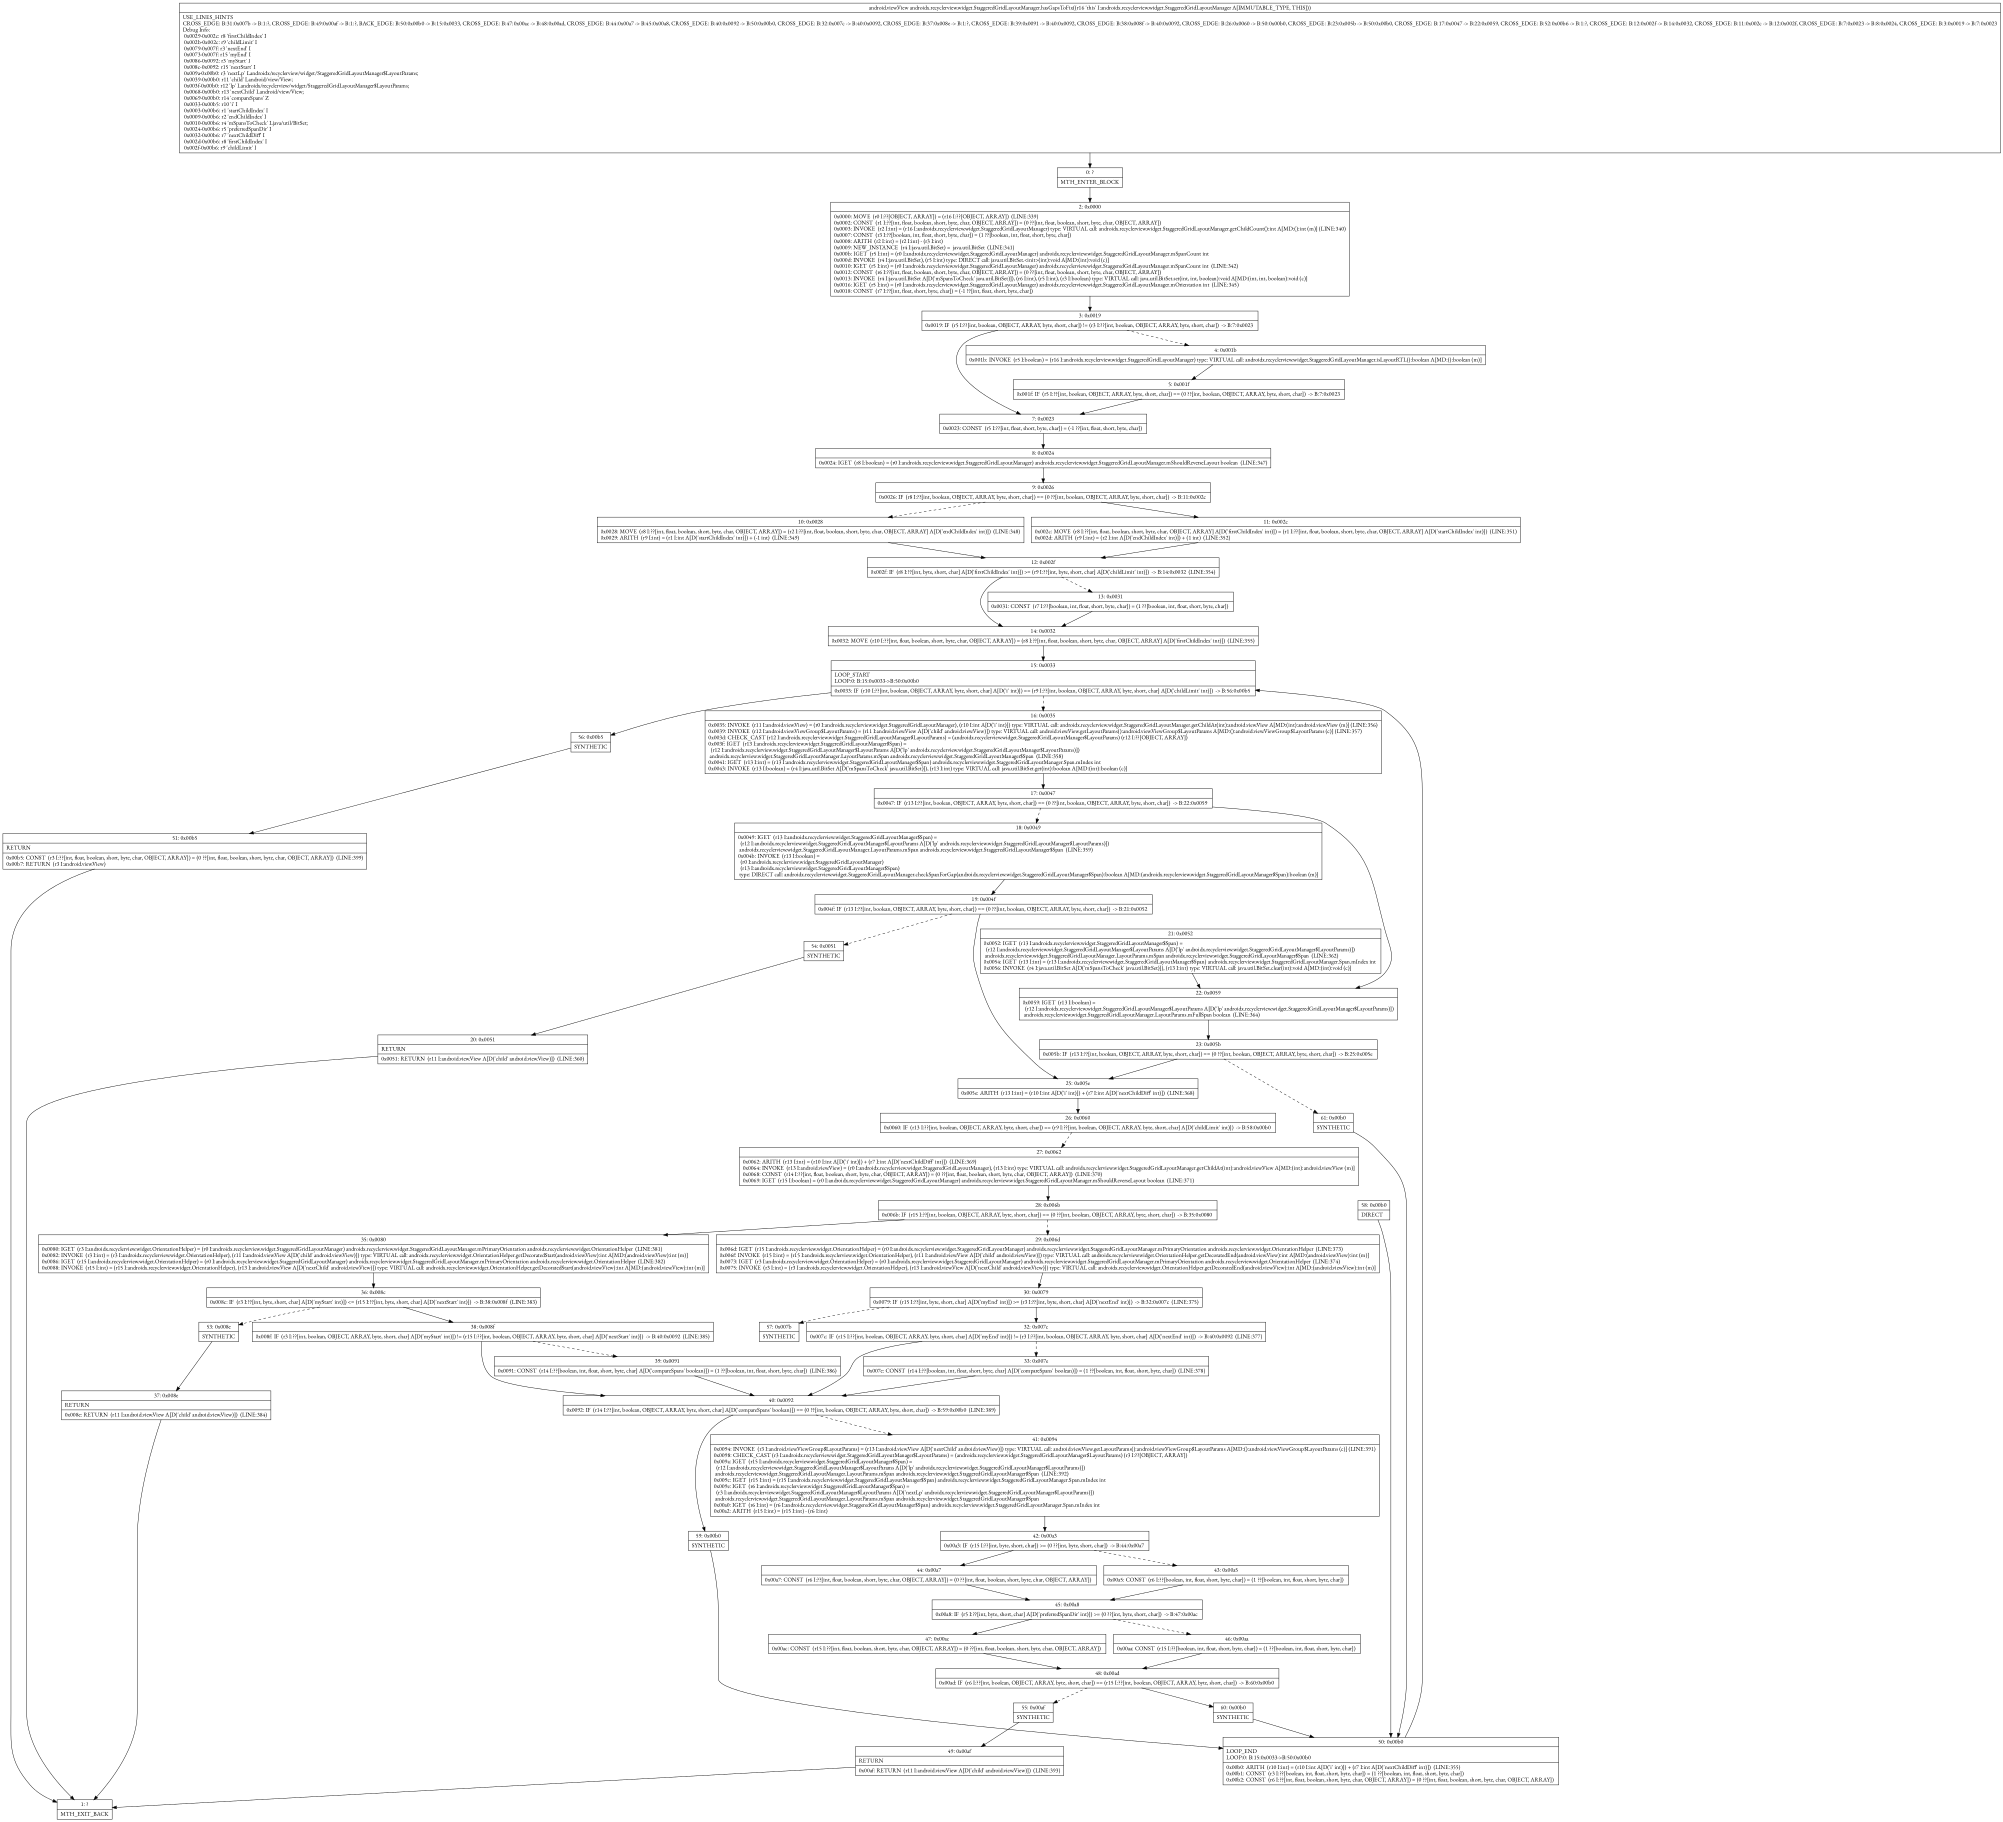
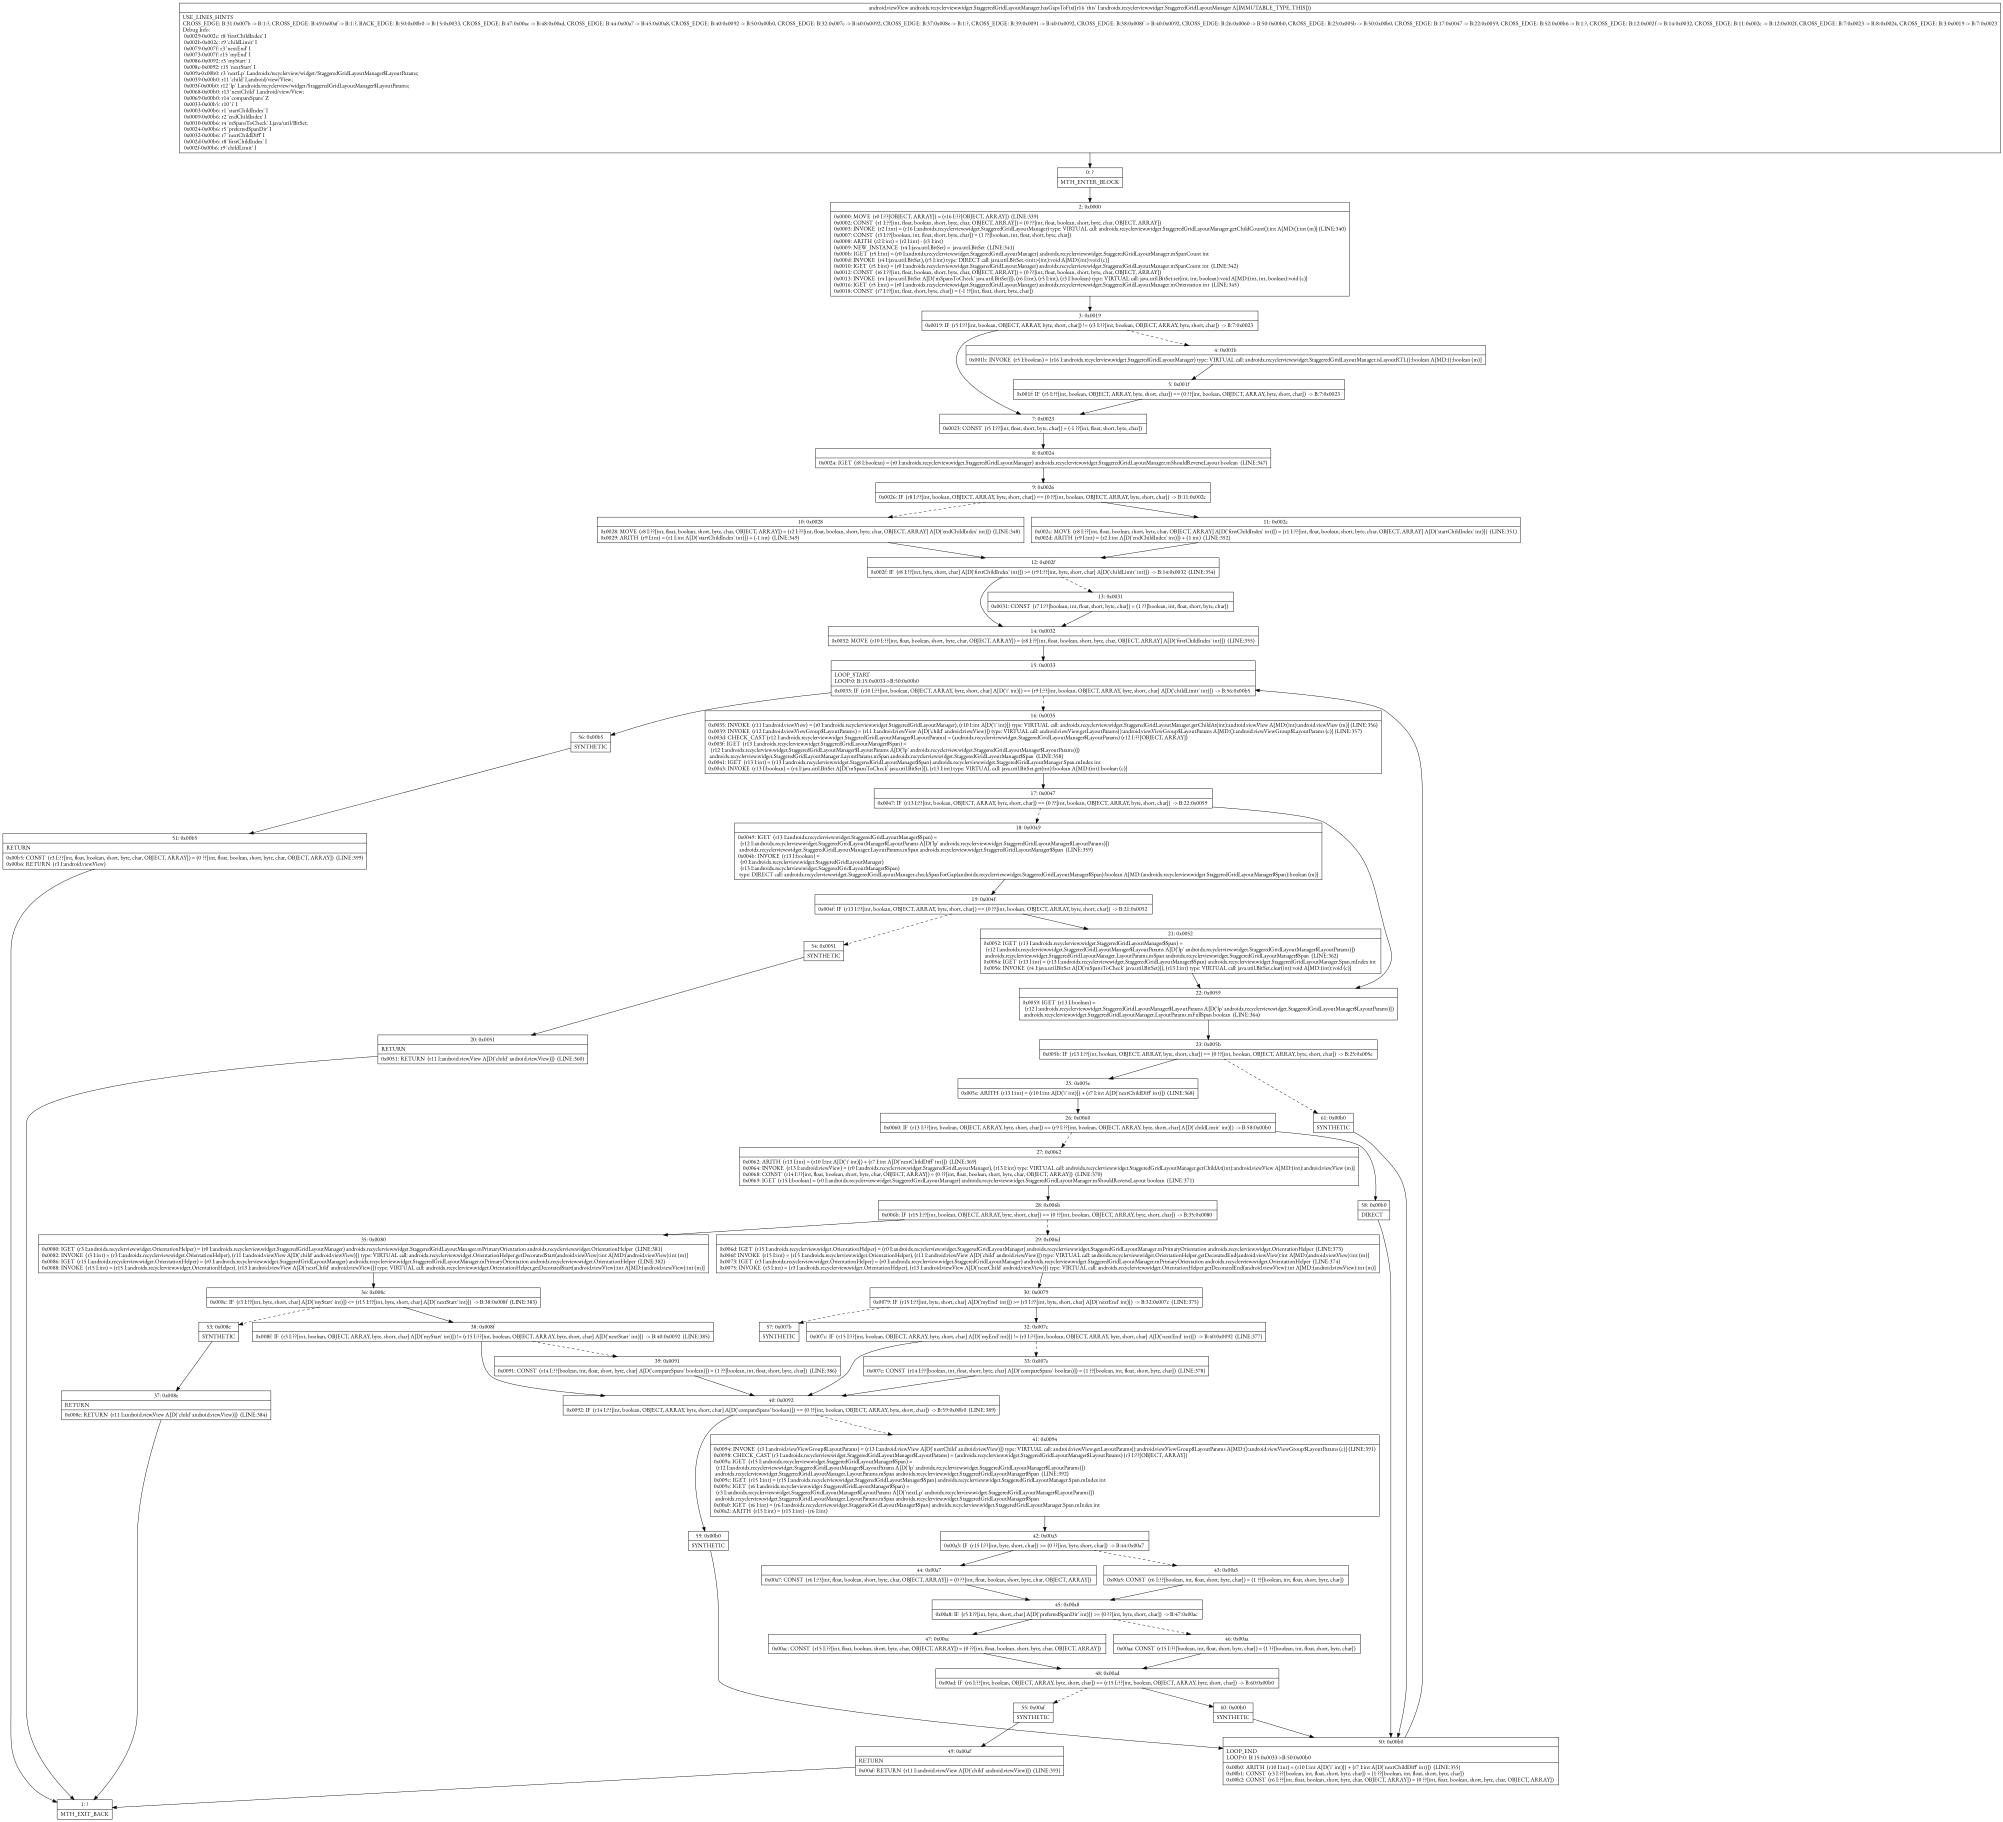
node "51: 0x00b5": text "0x00b7: RETURN  (r3 I:android.view.View)" -> "0x00b6: RETURN  (r3 I:android.view.View)"
edge "19: 0x004f" -> "25: 0x005e": now "19: 0x004f" -> "21: 0x0052"
edge "26: 0x0060" -> "58: 0x00b0": added
